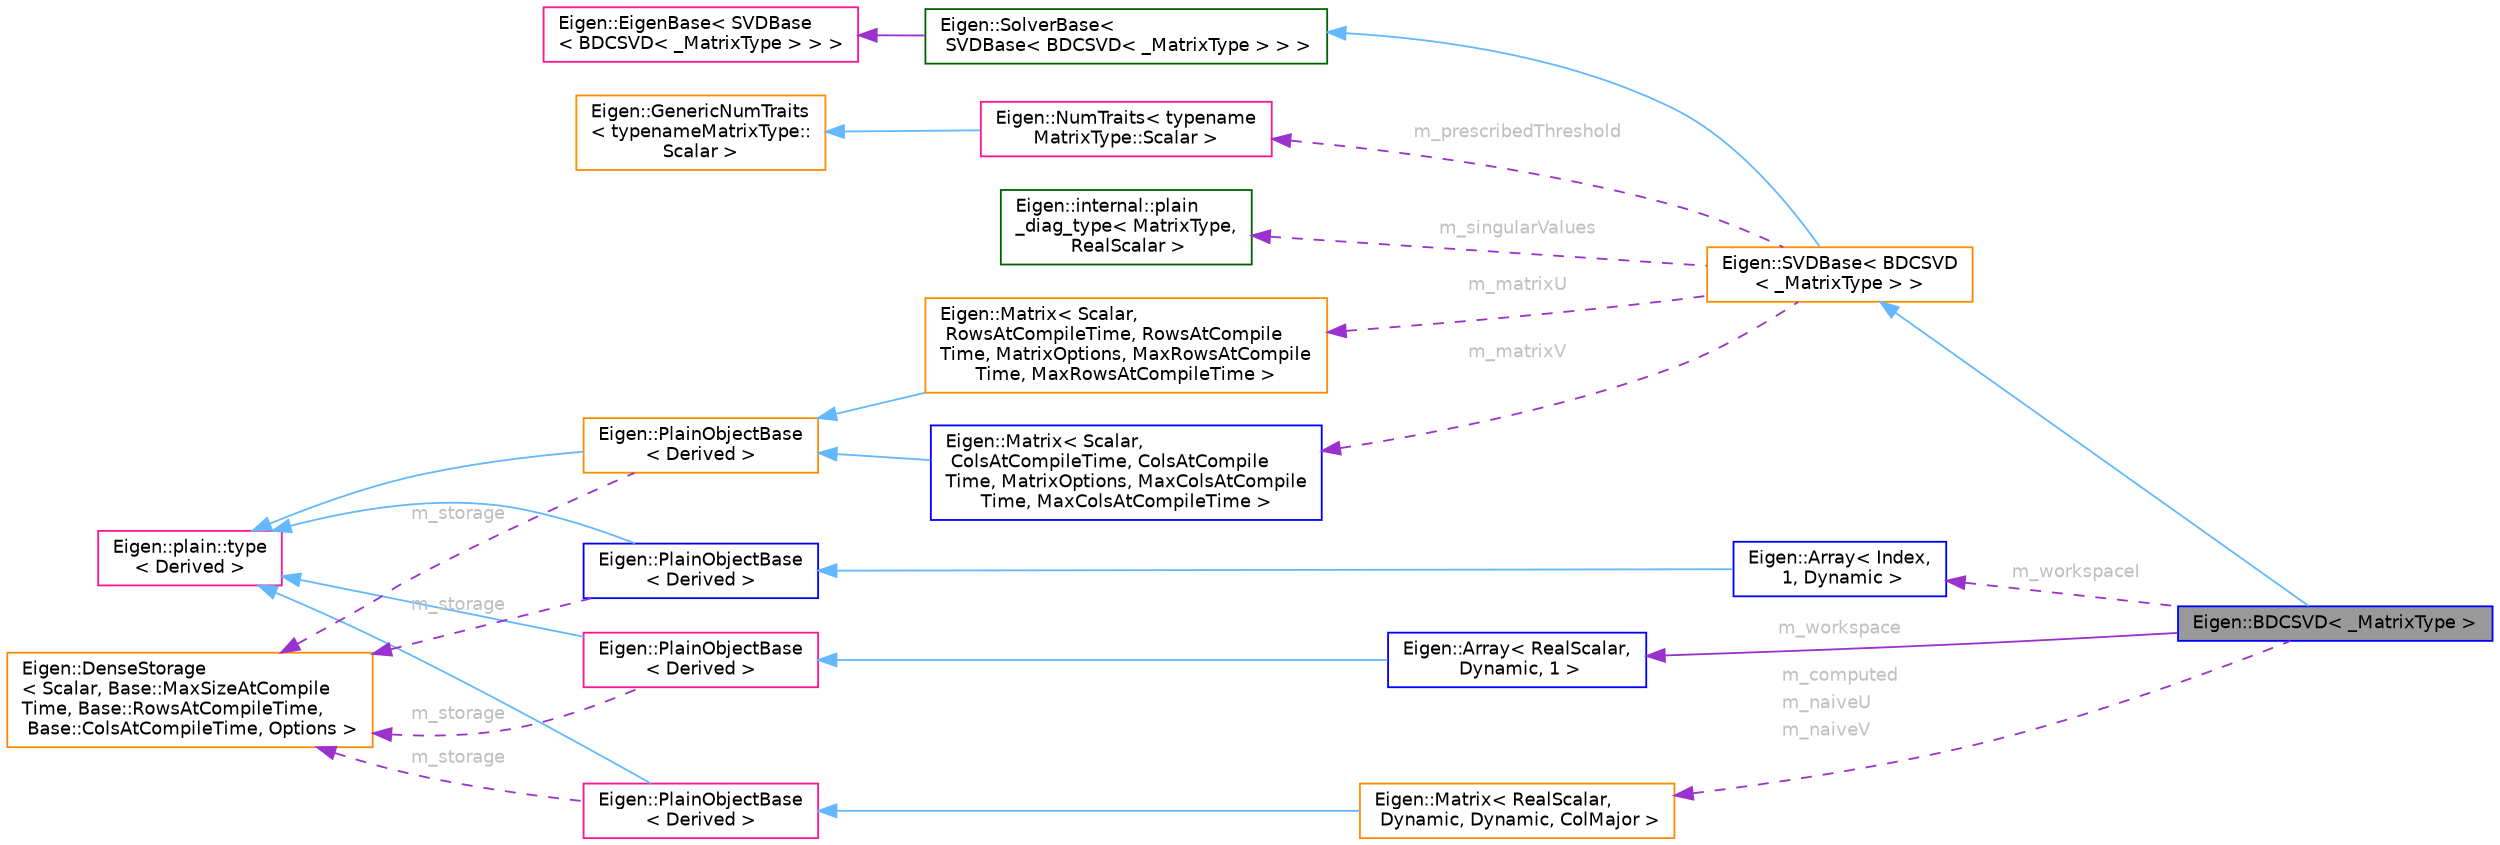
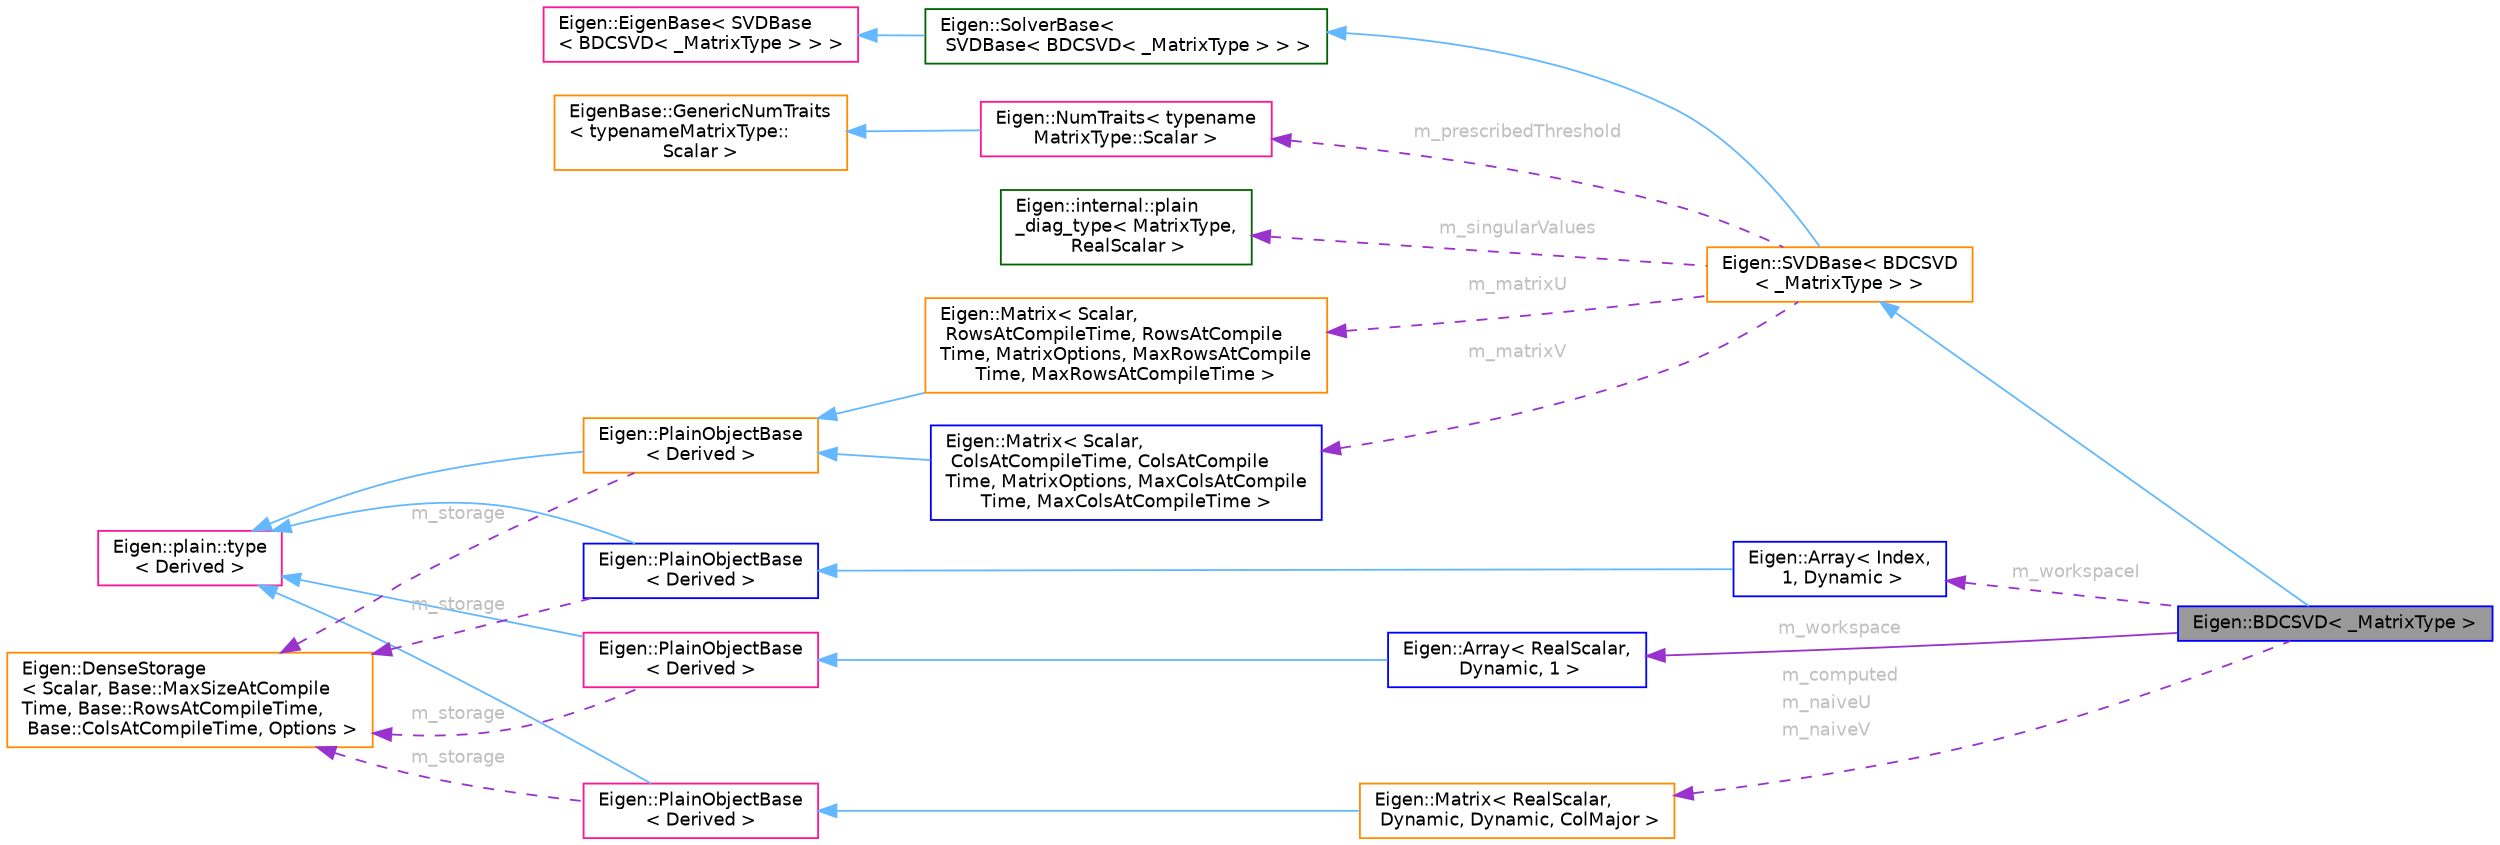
edge "Eigen::SolverBase< SVDBase< BDCSVD< _MatrixType > > >" -> "Eigen::EigenBase< SVDBase < BDCSVD< _MatrixType > > >": color darkorchid3 -> steelblue1
node "Eigen::GenericNumTraits < typenameMatrixType:: Scalar >": label "Eigen::GenericNumTraits < typenameMatrixType:: Scalar >" -> "EigenBase::GenericNumTraits < typenameMatrixType:: Scalar >"
